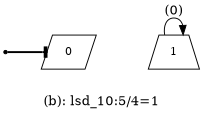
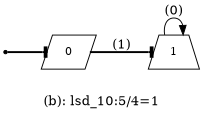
edge "0" -> "1": added, label "(1)"
